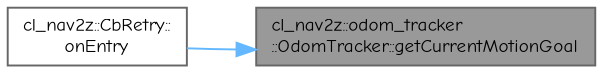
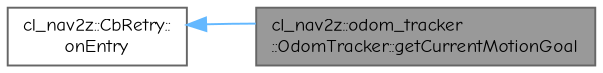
edge "cl_nav2z::CbRetry:: onEntry" -> "cl_nav2z::odom_tracker ::OdomTracker::getCurrentMotionGoal": reversed
